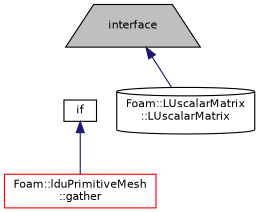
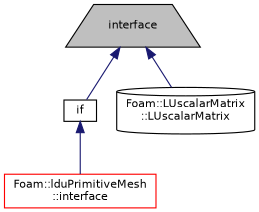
edge "if" -> "interface": added
node "Foam::lduPrimitiveMesh ::gather": label "Foam::lduPrimitiveMesh ::gather" -> "Foam::lduPrimitiveMesh ::interface"
